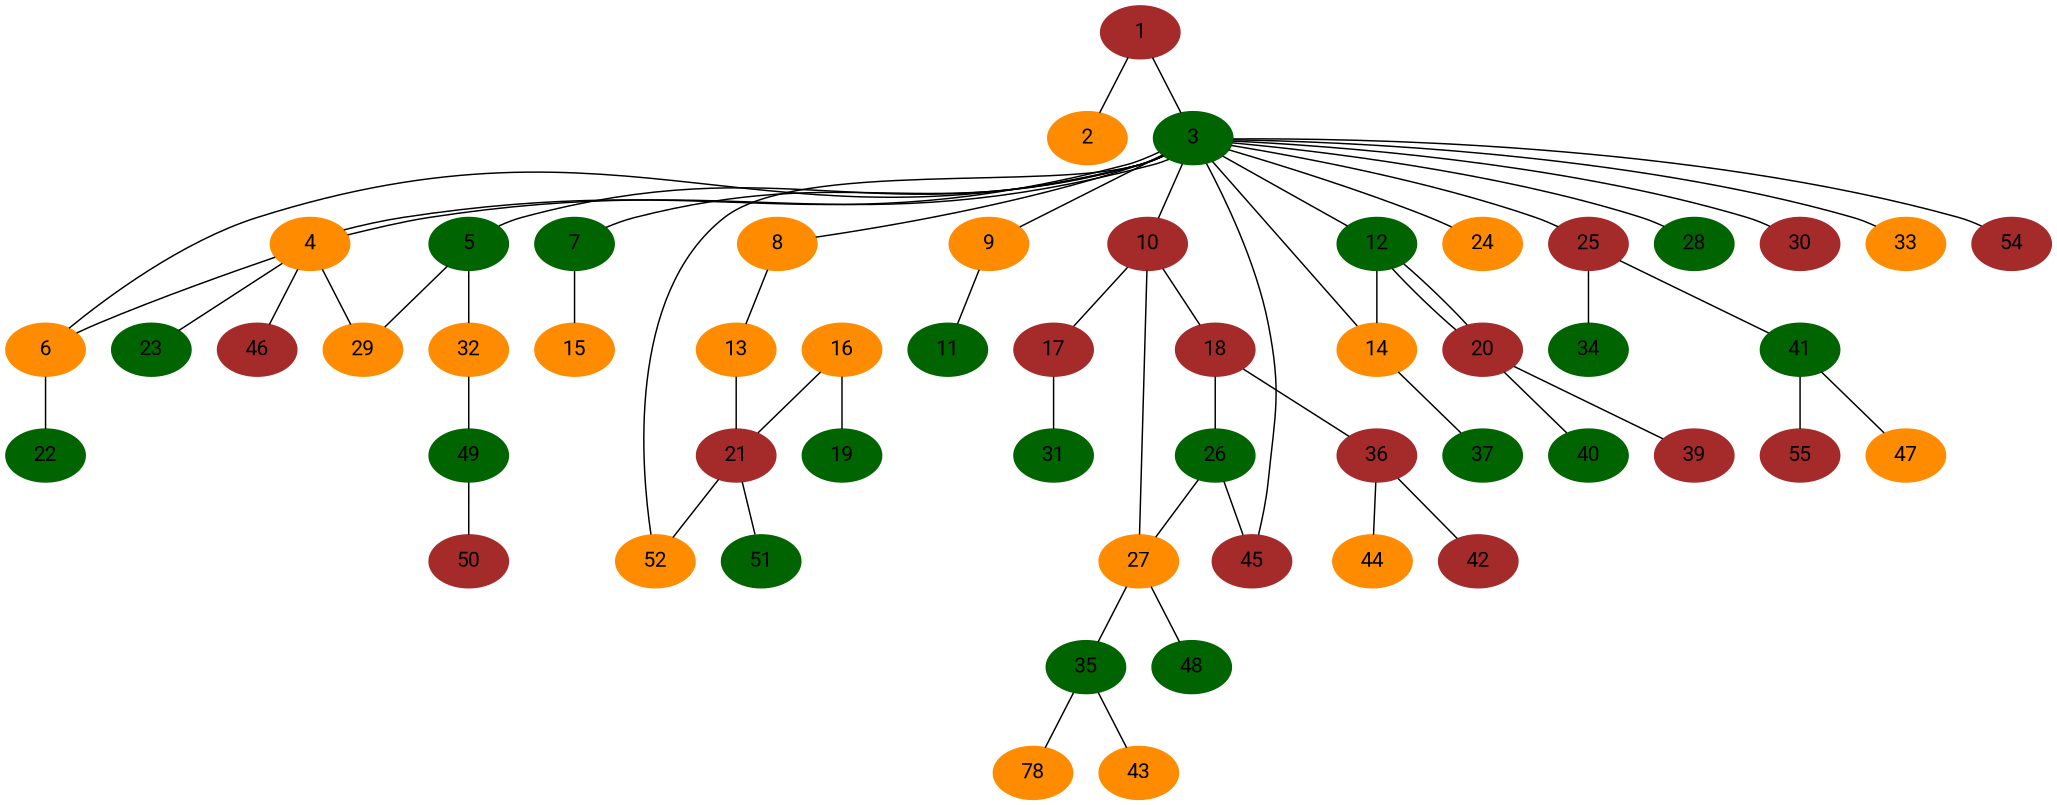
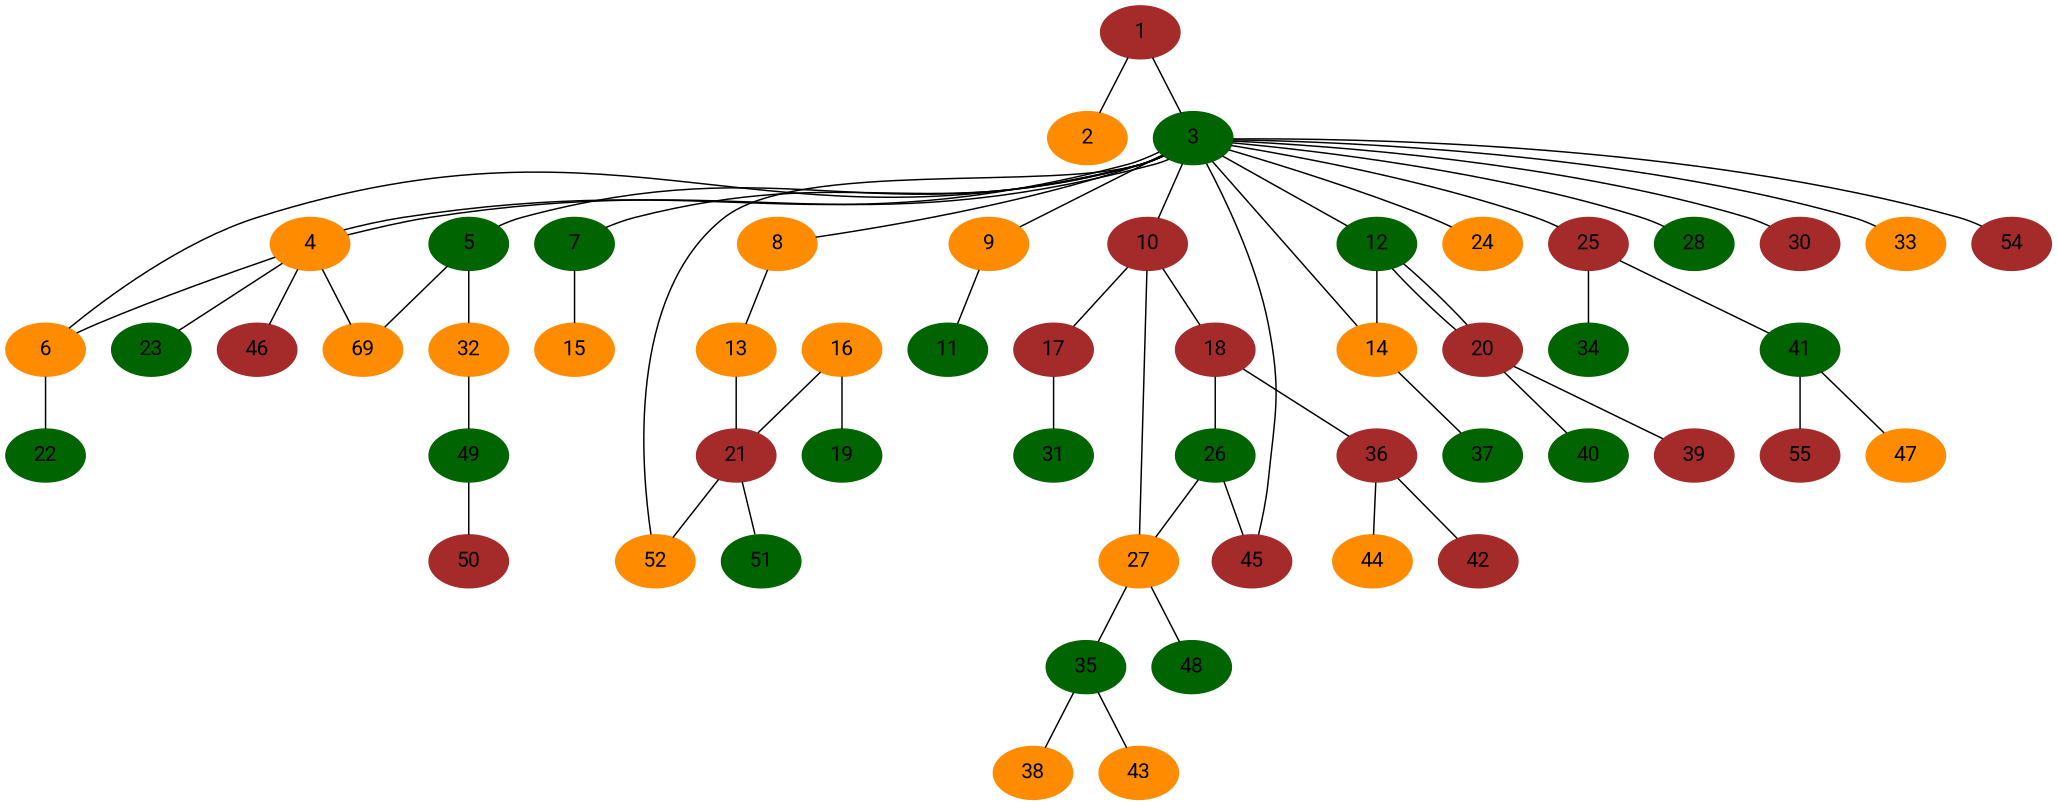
node "29": label "29" -> "69"
node "78": label "78" -> "38"
